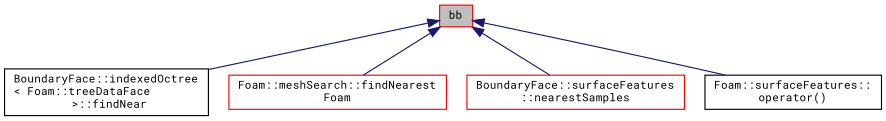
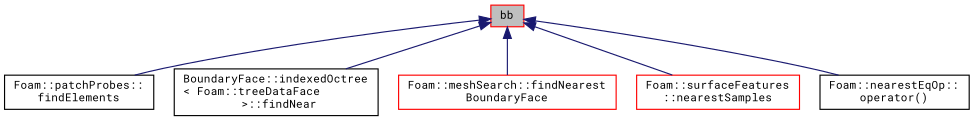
node "Foam::patchProbes:: findElements": added
node "Foam::meshSearch::findNearest Foam": label "Foam::meshSearch::findNearest Foam" -> "Foam::meshSearch::findNearest BoundaryFace"
node "BoundaryFace::surfaceFeatures ::nearestSamples": label "BoundaryFace::surfaceFeatures ::nearestSamples" -> "Foam::surfaceFeatures ::nearestSamples"
node "Foam::surfaceFeatures:: operator()": label "Foam::surfaceFeatures:: operator()" -> "Foam::nearestEqOp:: operator()"
